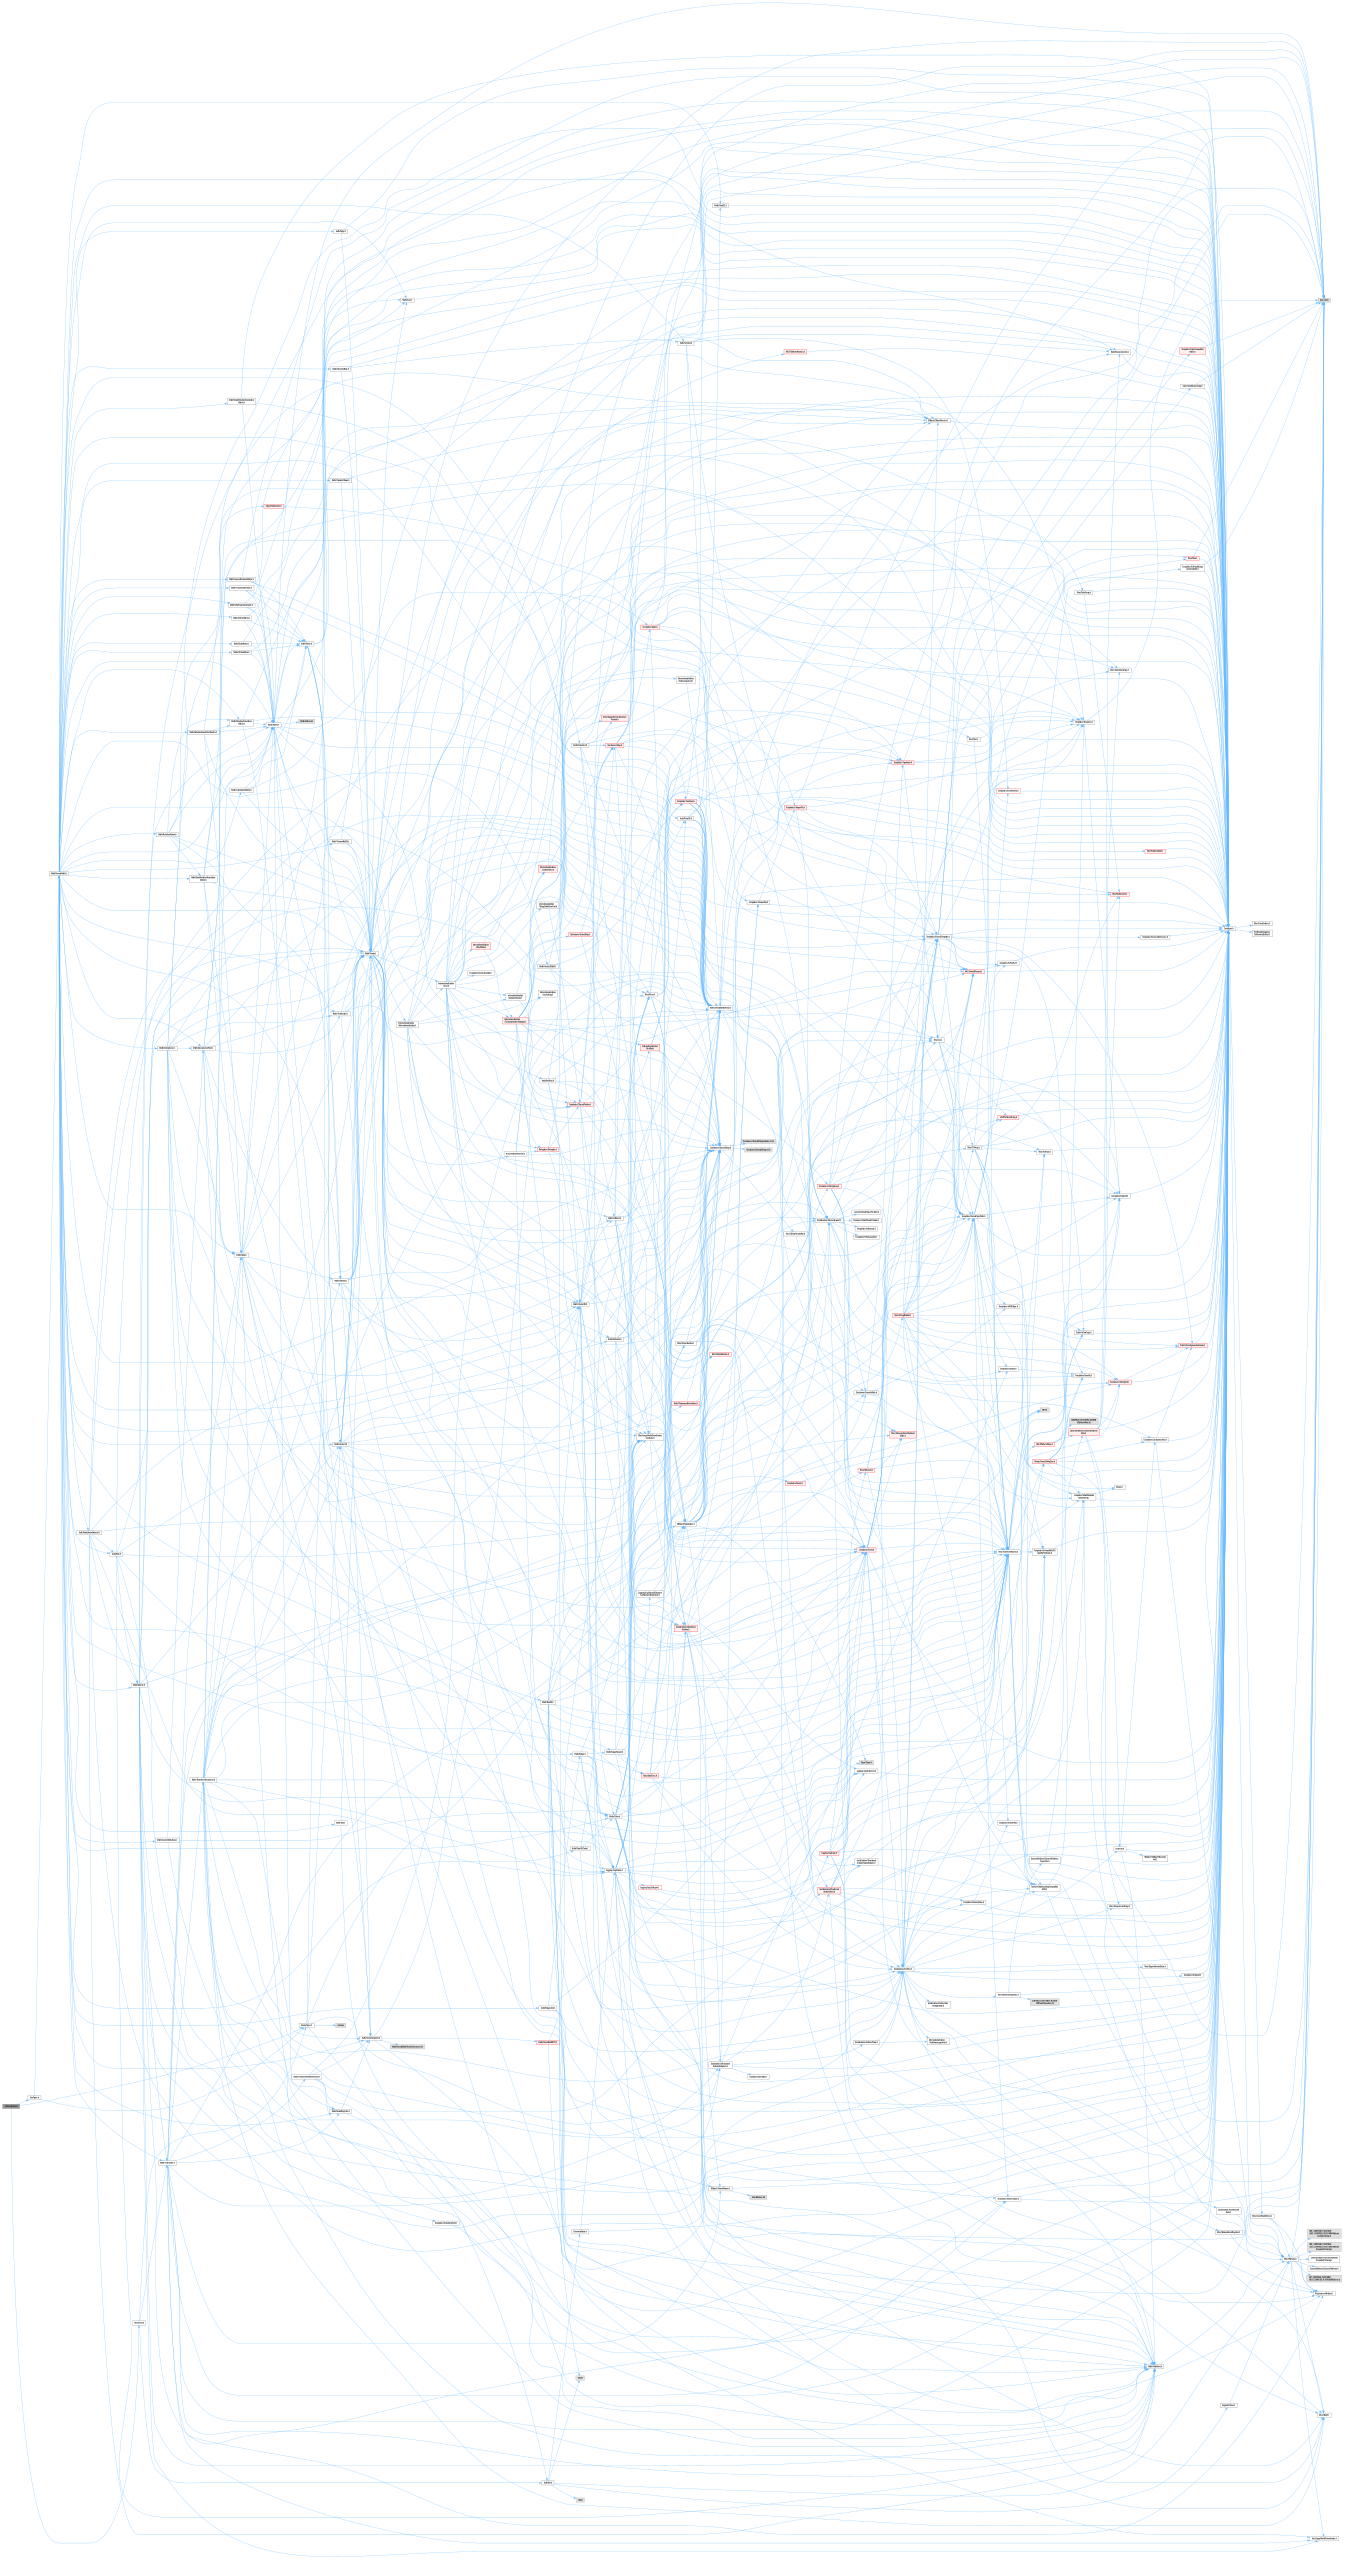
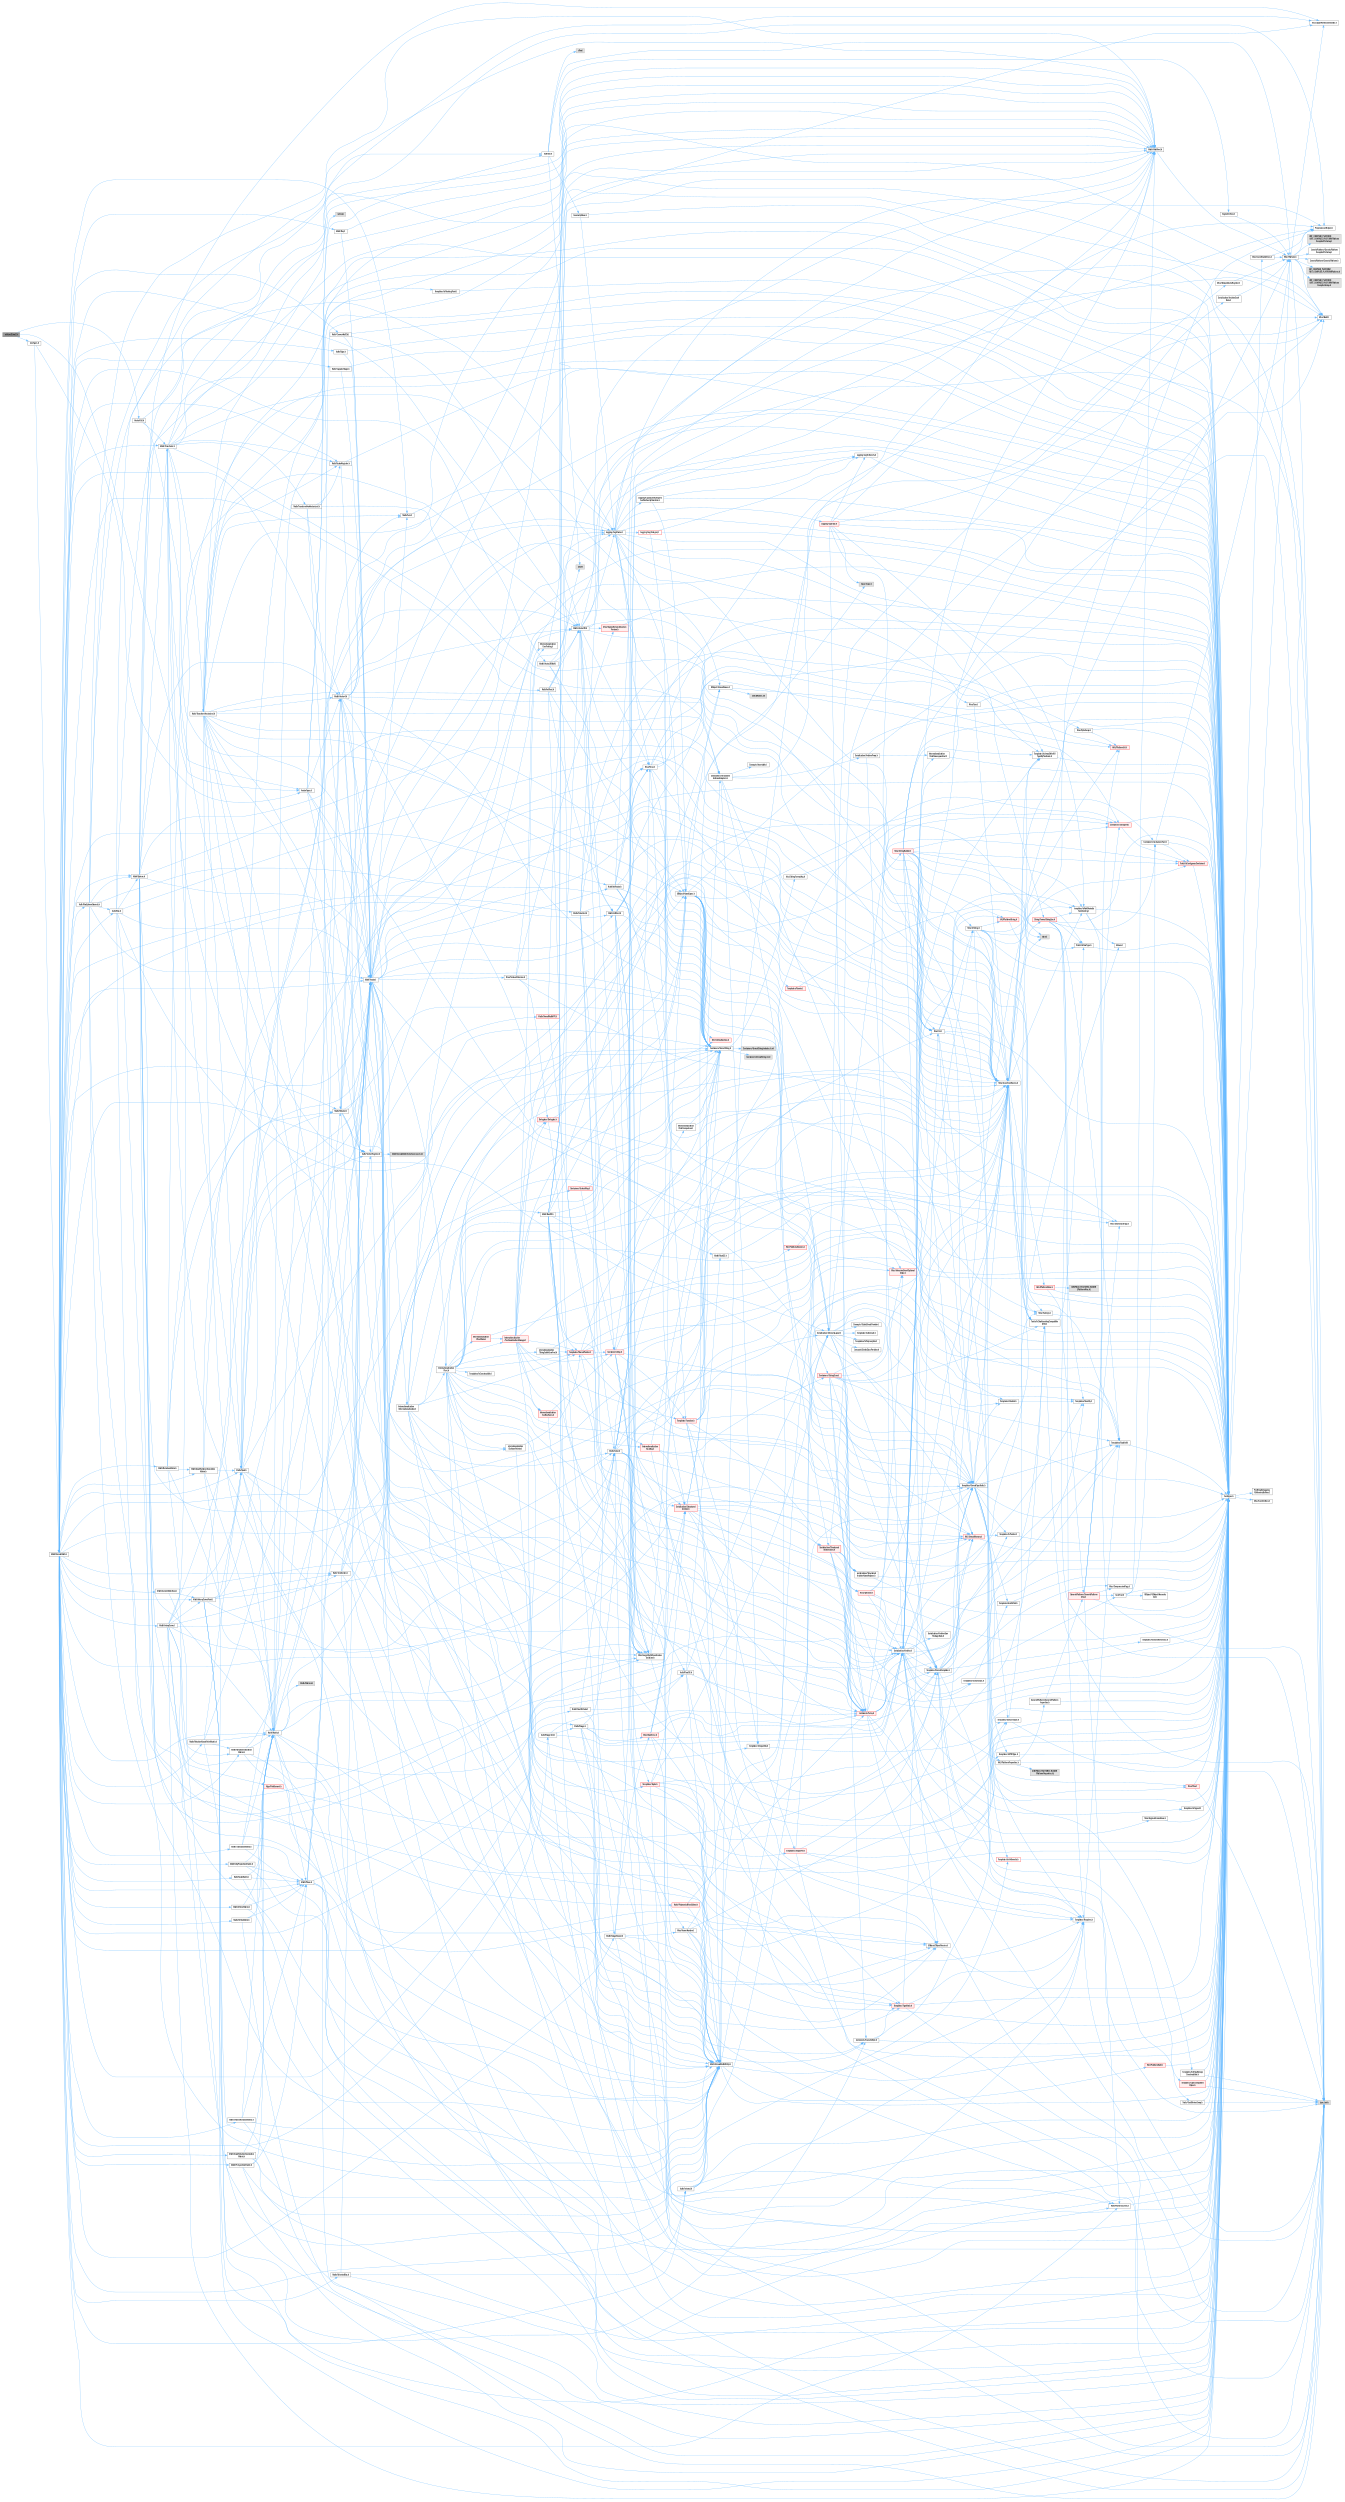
edge "Internationalization /LocTesting.h" -> "Misc/Build.h": added
edge "Serialization/ArchiveProxy.h" -> "CoreTypes.h": added
